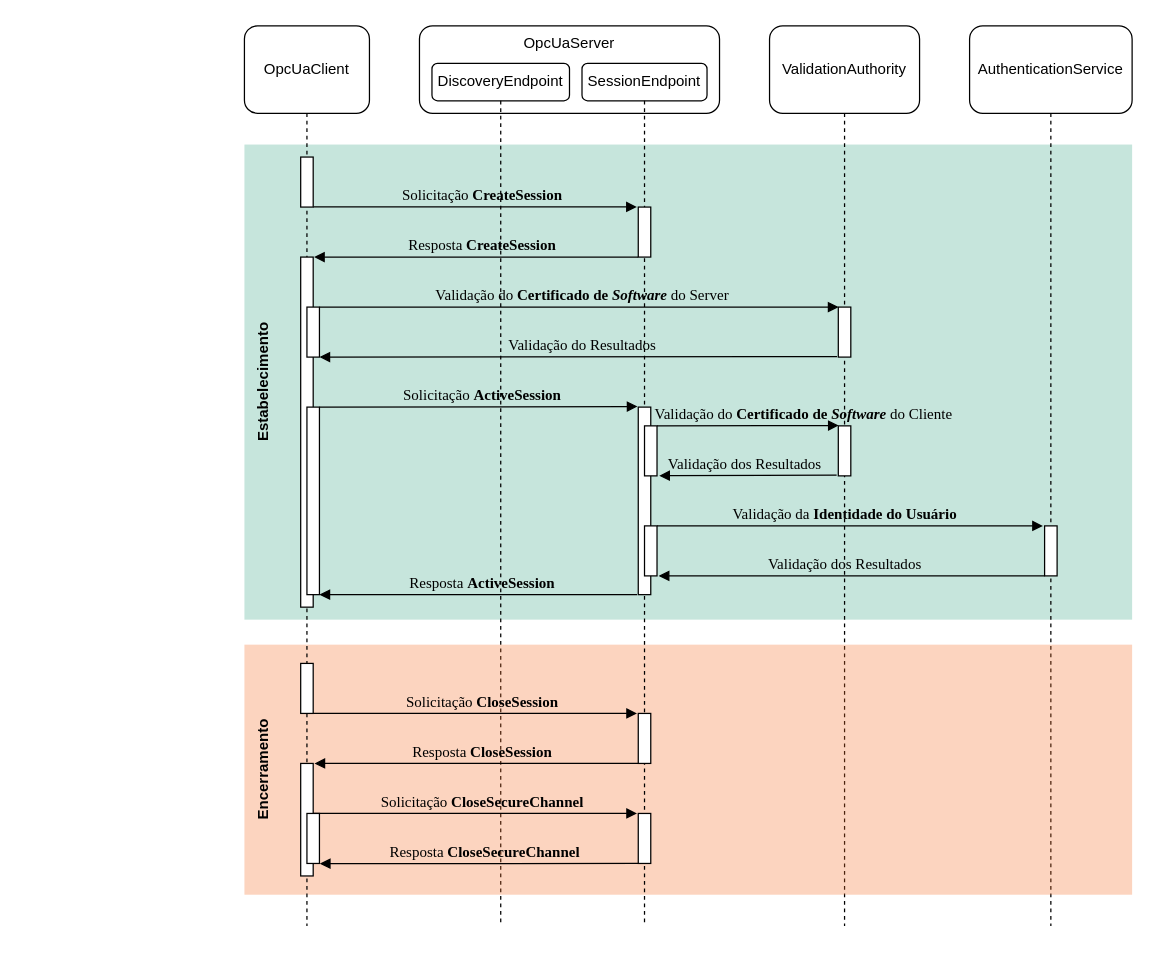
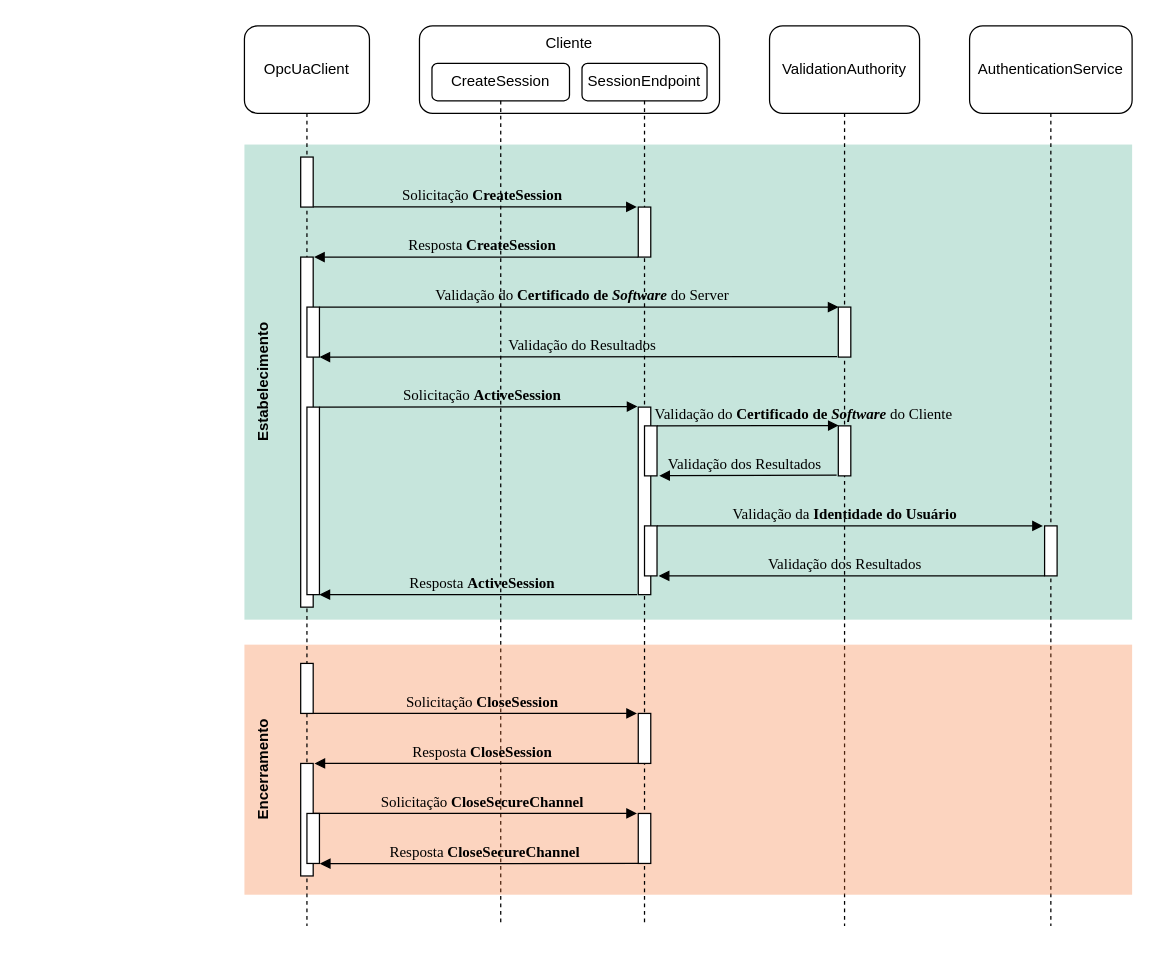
node "OpcUaServer": label "OpcUaServer" -> "Cliente"
node "DiscoveryEndpoint": label "DiscoveryEndpoint" -> "CreateSession"
